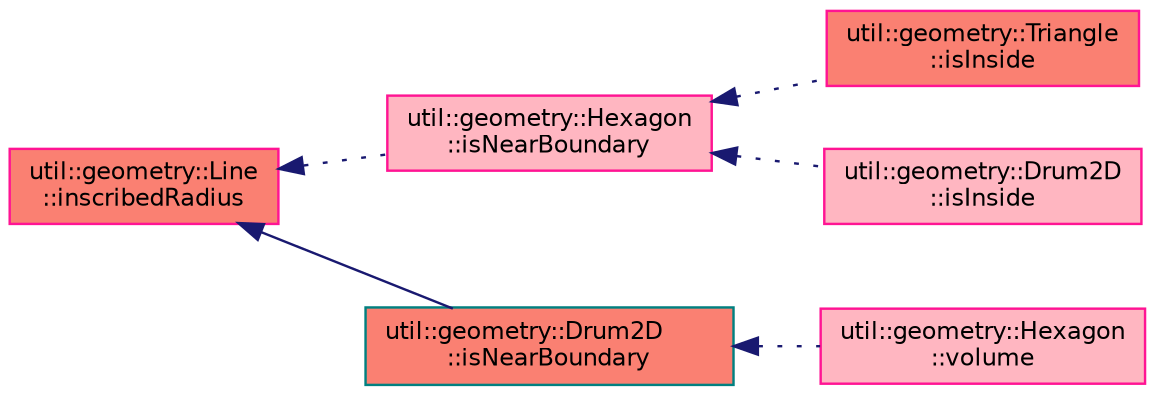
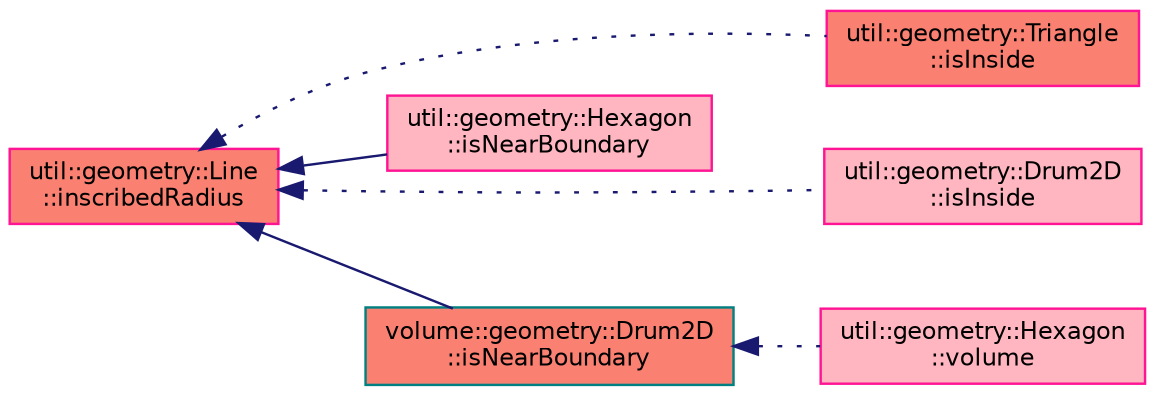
edge "util::geometry::Triangle ::isInside" -> "util::geometry::Hexagon ::isNearBoundary": now "util::geometry::Triangle ::isInside" -> "util::geometry::Line ::inscribedRadius"
edge "util::geometry::Hexagon ::isNearBoundary" -> "util::geometry::Line ::inscribedRadius": style dotted -> solid
edge "util::geometry::Drum2D ::isInside" -> "util::geometry::Hexagon ::isNearBoundary": now "util::geometry::Drum2D ::isInside" -> "util::geometry::Line ::inscribedRadius"
node "util::geometry::Drum2D ::isNearBoundary": label "util::geometry::Drum2D ::isNearBoundary" -> "volume::geometry::Drum2D ::isNearBoundary"
